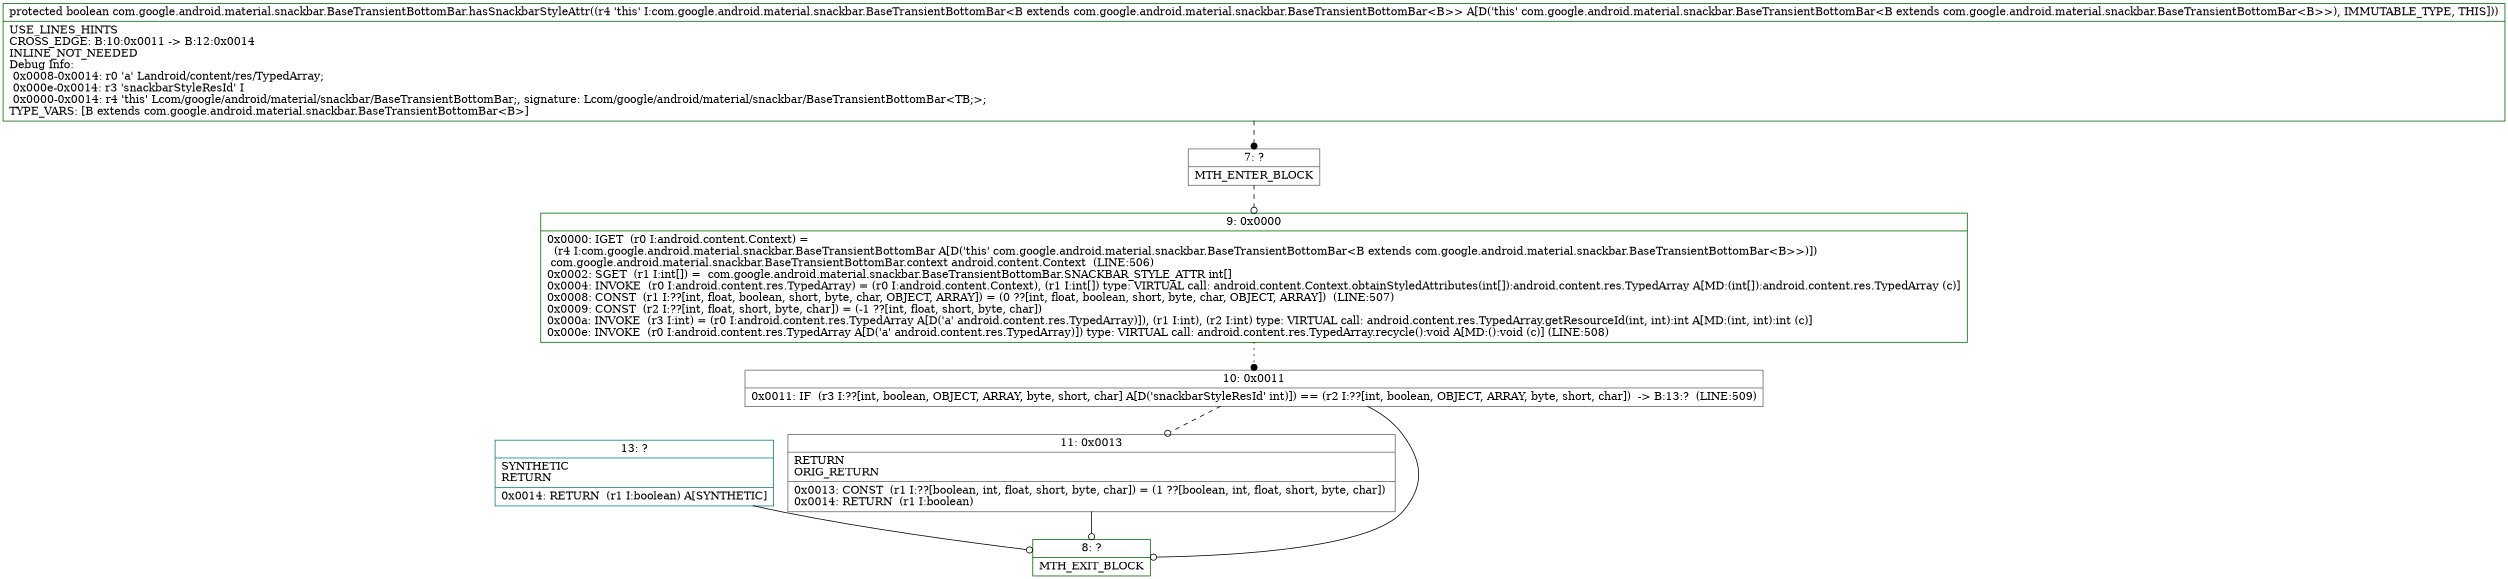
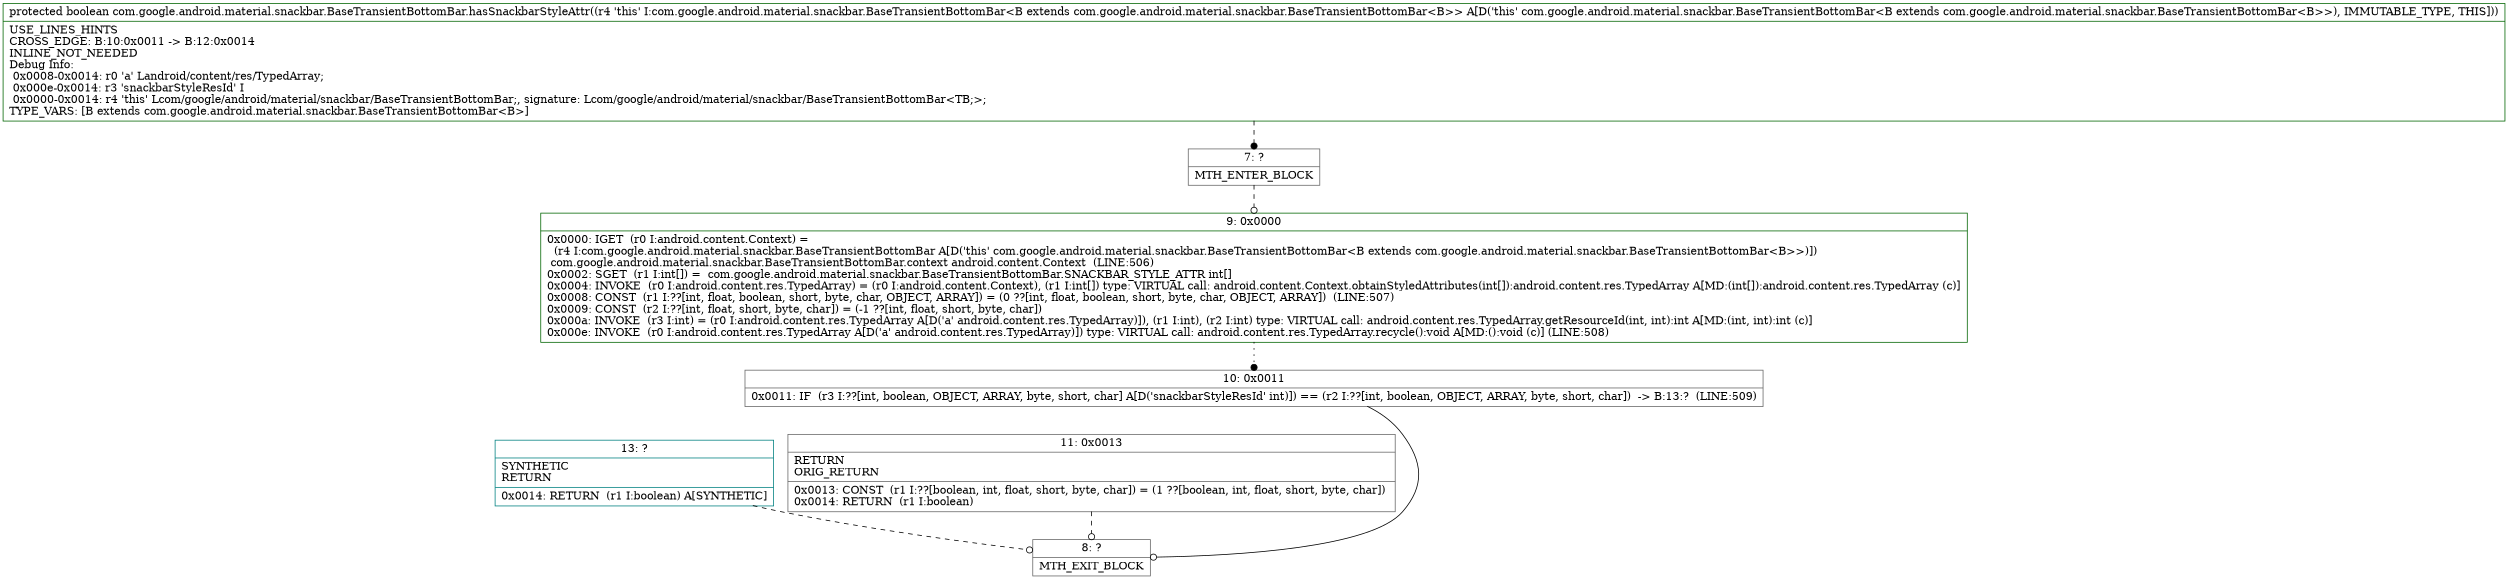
edge "10: 0x0011" -> "11: 0x0013": removed
edge "11: 0x0013" -> "8: ?": style solid -> dashed
edge "13: ?" -> "8: ?": style solid -> dashed
node "8: ?": color darkgreen -> gray40
